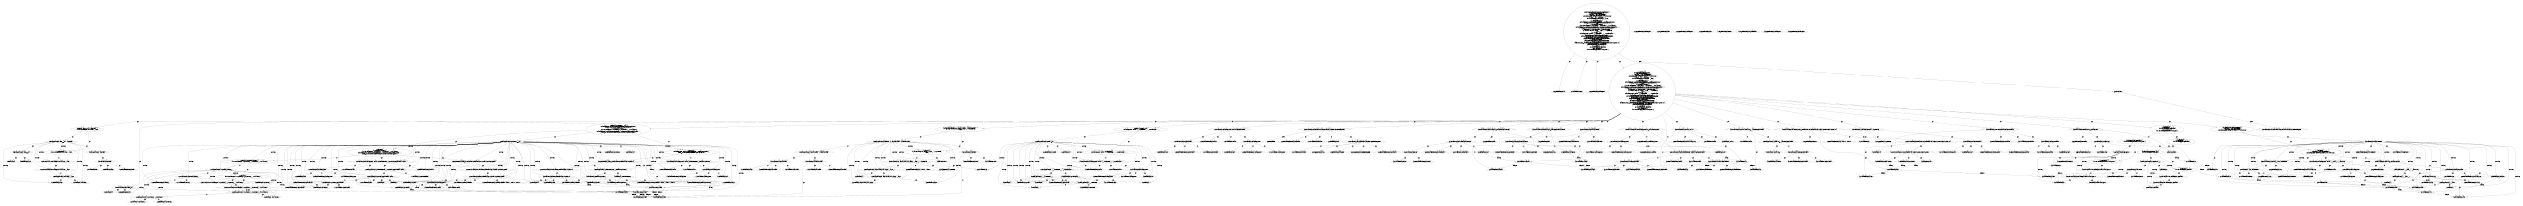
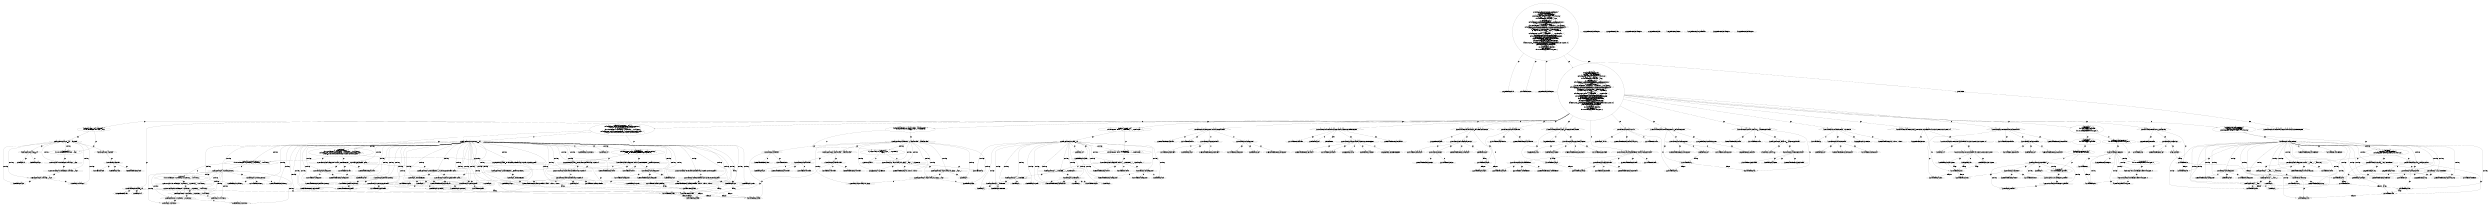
node "39:CtExecutableReferenceImpl@setValue()": added
edge "28:CtBinaryOperatorImpl@outputFile != null" -> "29:CtExecutableReferenceImpl@createArgument()": now "28:CtFieldReadImpl@outputFile" -> "29:CtExecutableReferenceImpl@createArgument()"
